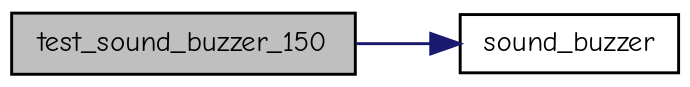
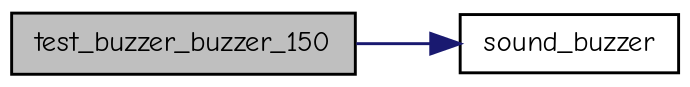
node "test_sound_buzzer_150": label "test_sound_buzzer_150" -> "test_buzzer_buzzer_150"
